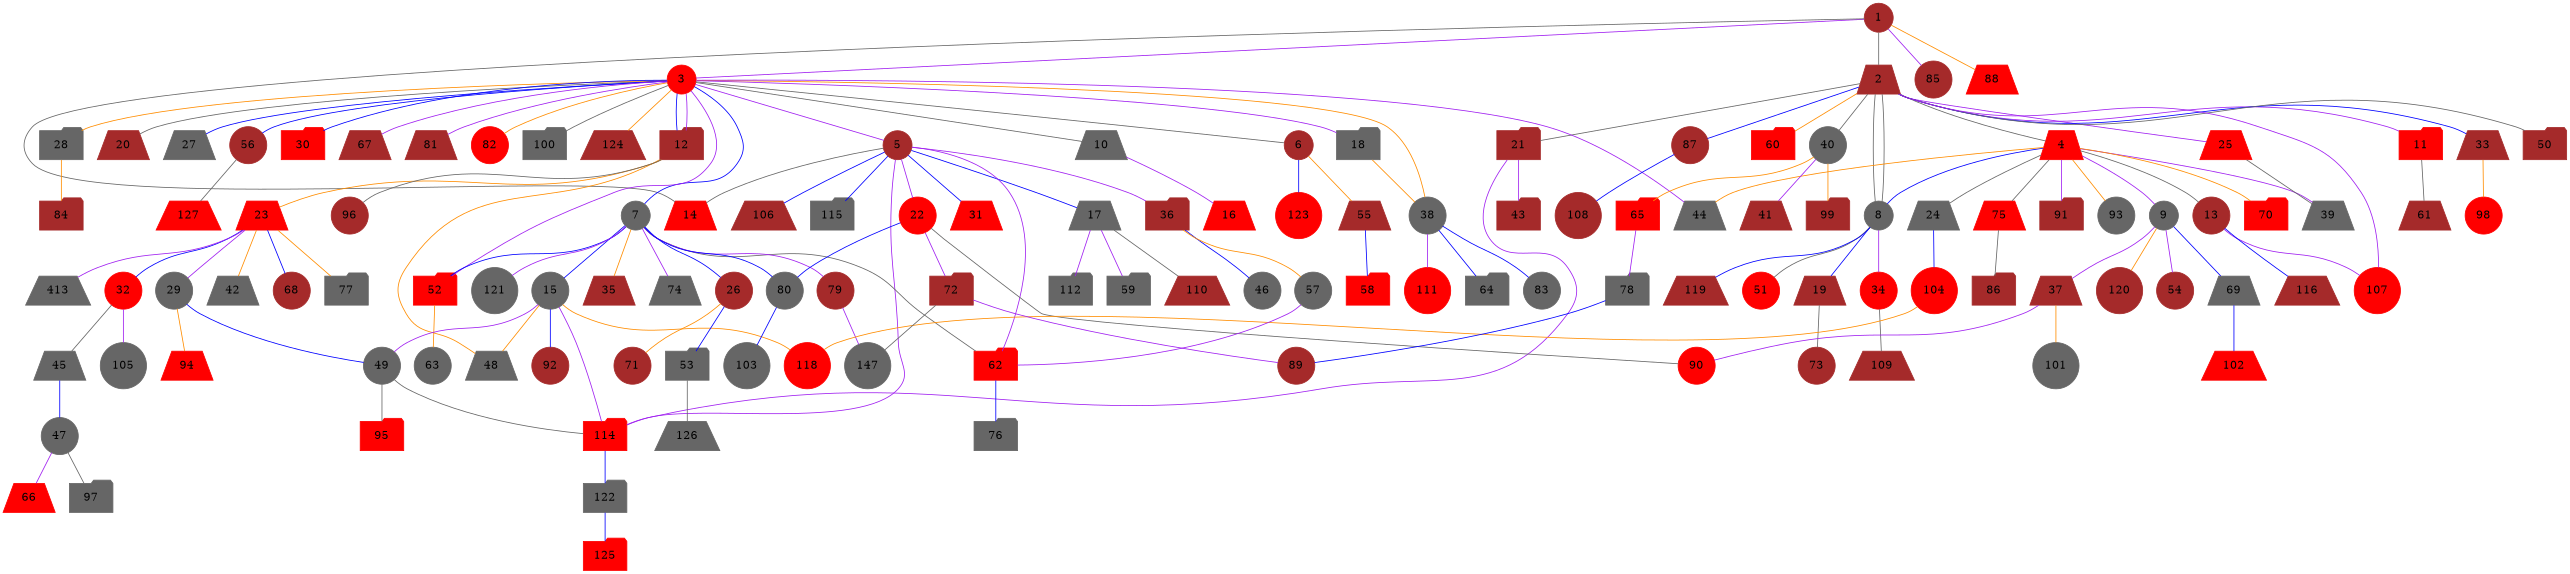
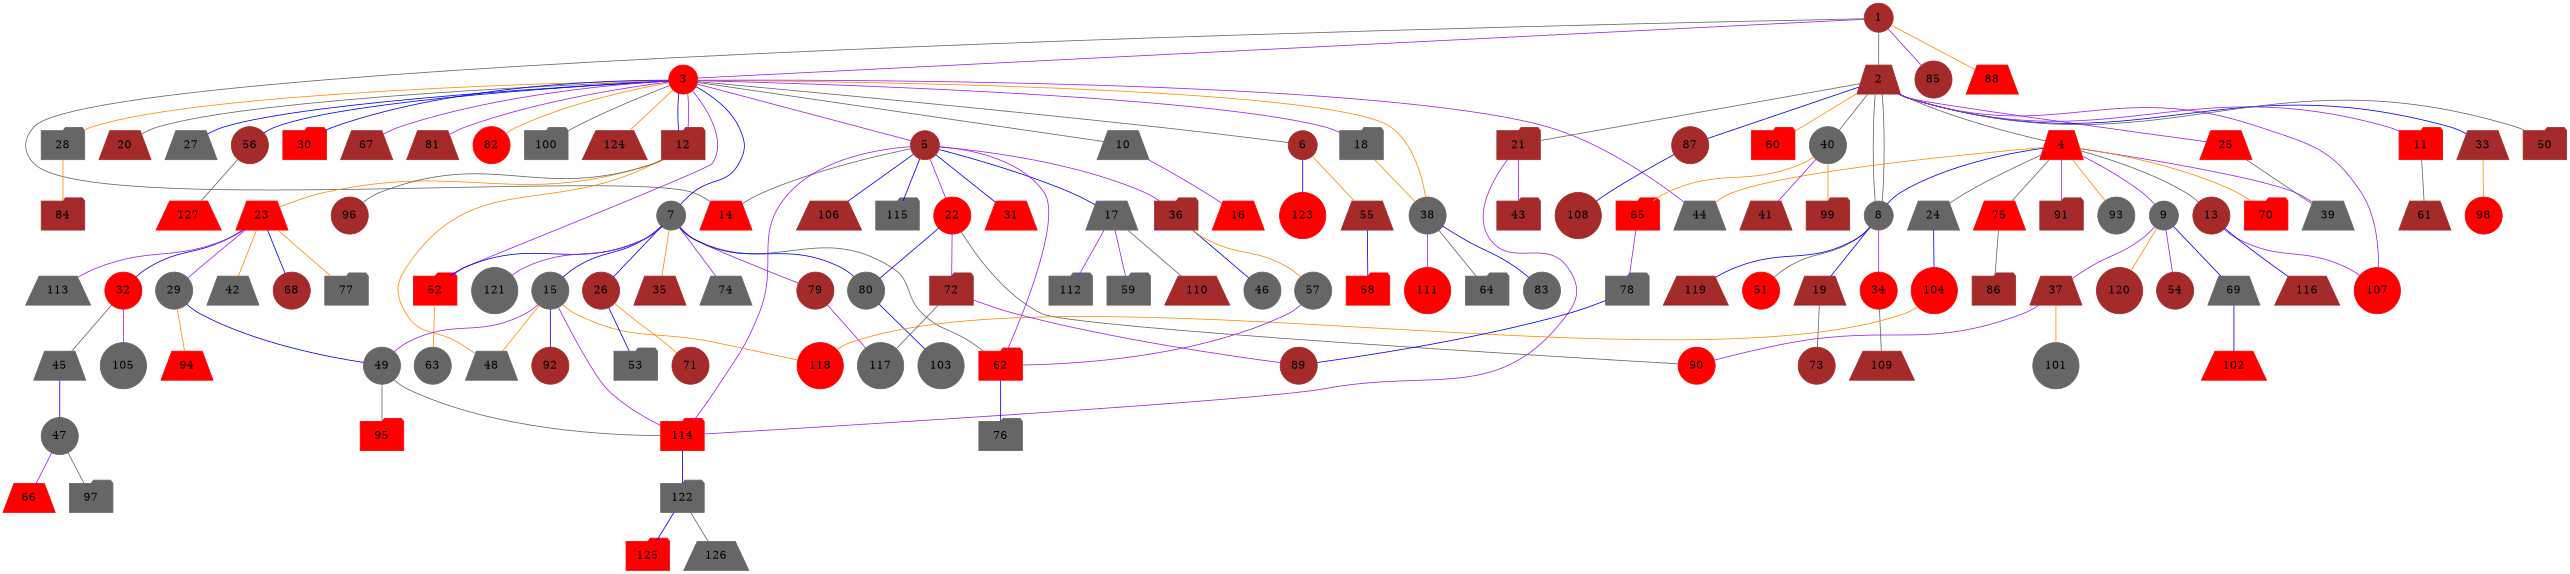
edge "38" -- "64": color blue -> gray40
node "413": label "413" -> "113"
node "147": label "147" -> "117"
edge "53" -- "126": now "122" -- "126"
